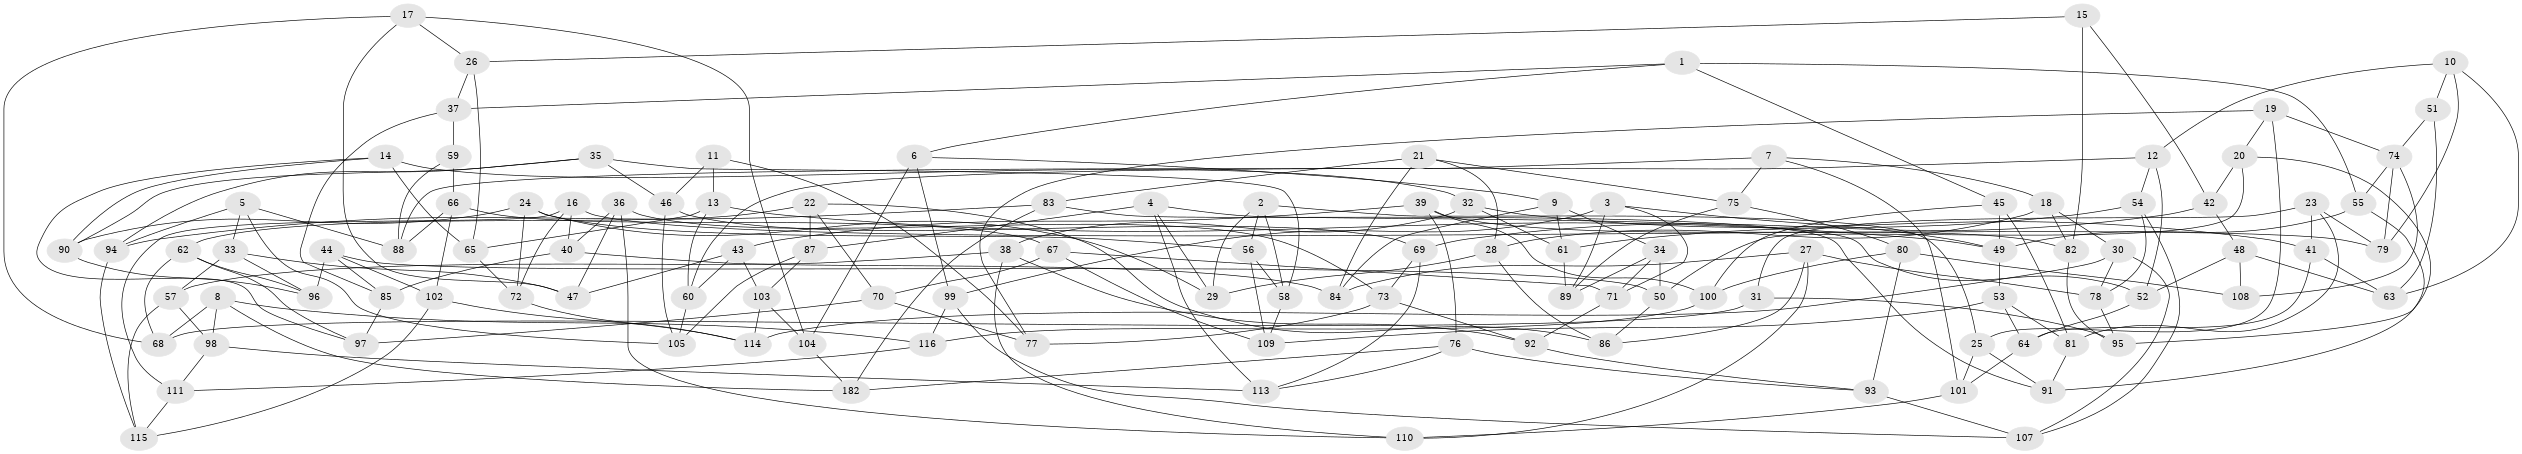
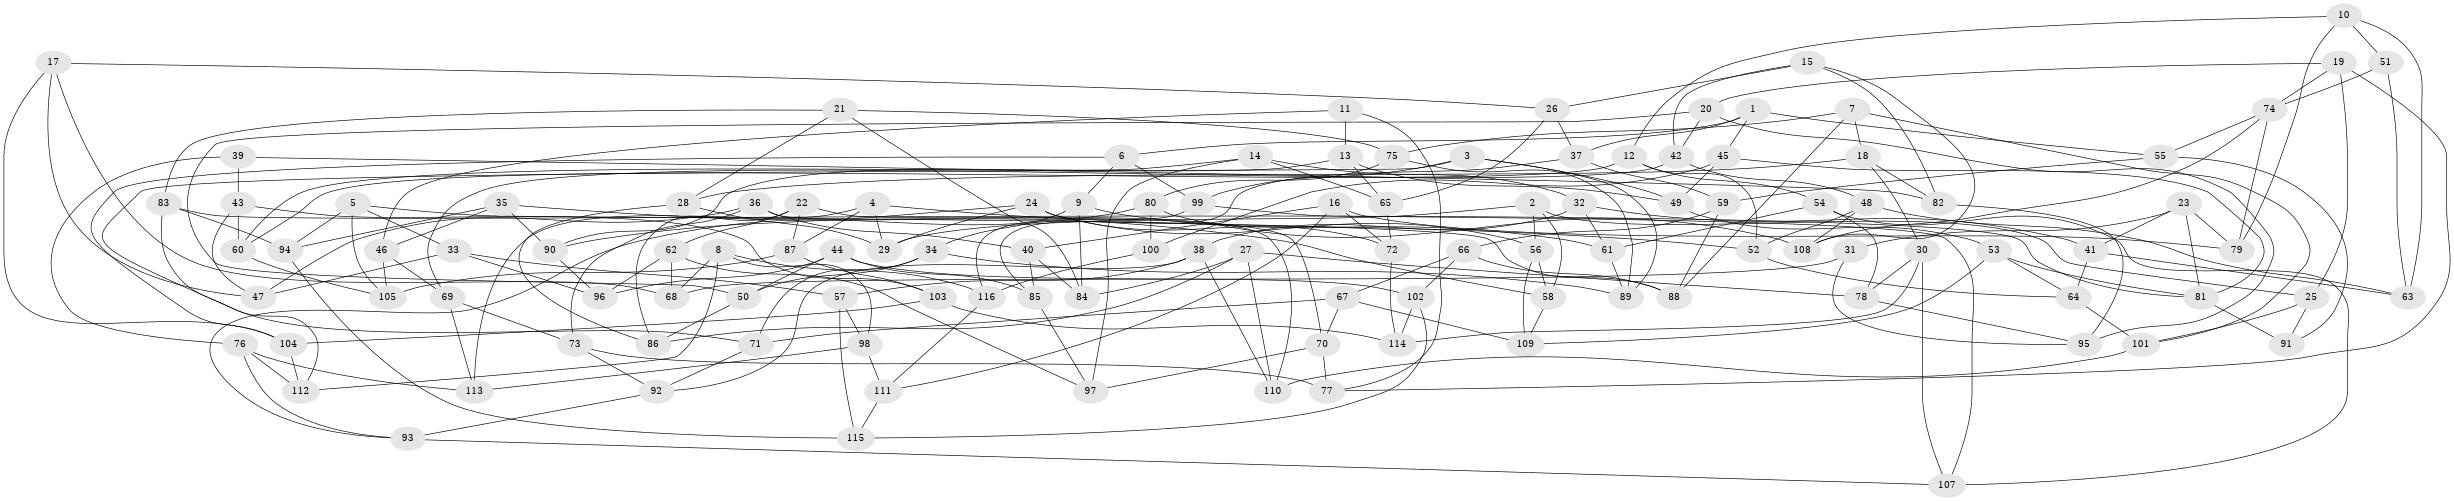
edge "15" -- "108": added
edge "83" -- "91": now "83" -- "81"
edge "55" -- "49": now "55" -- "59"
edge "39" -- "100": removed
node "182": label "182" -> "112"
